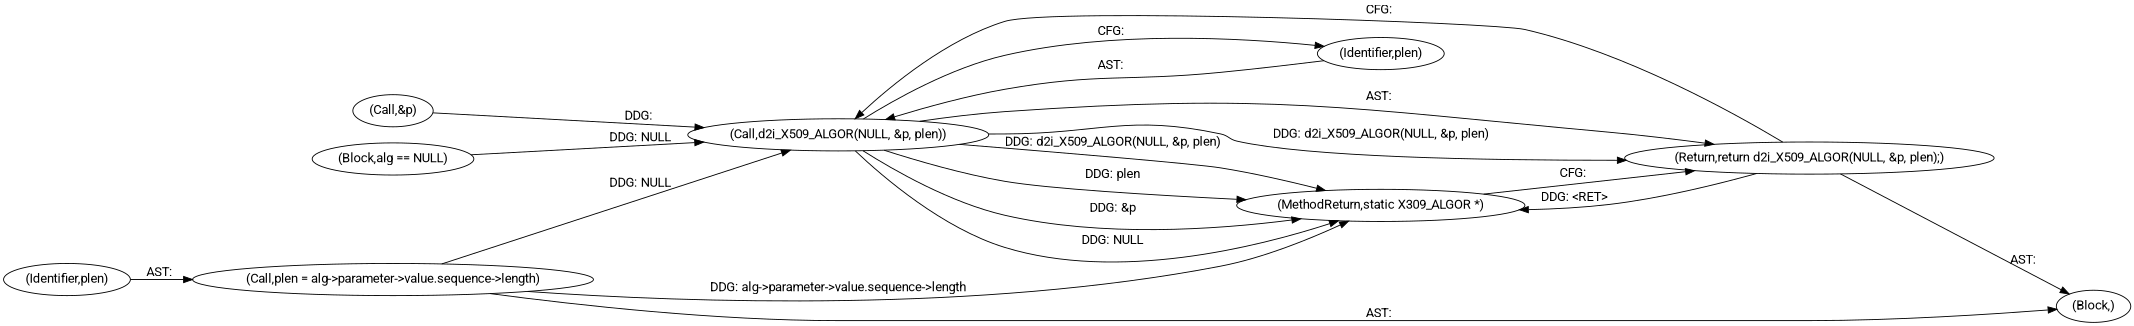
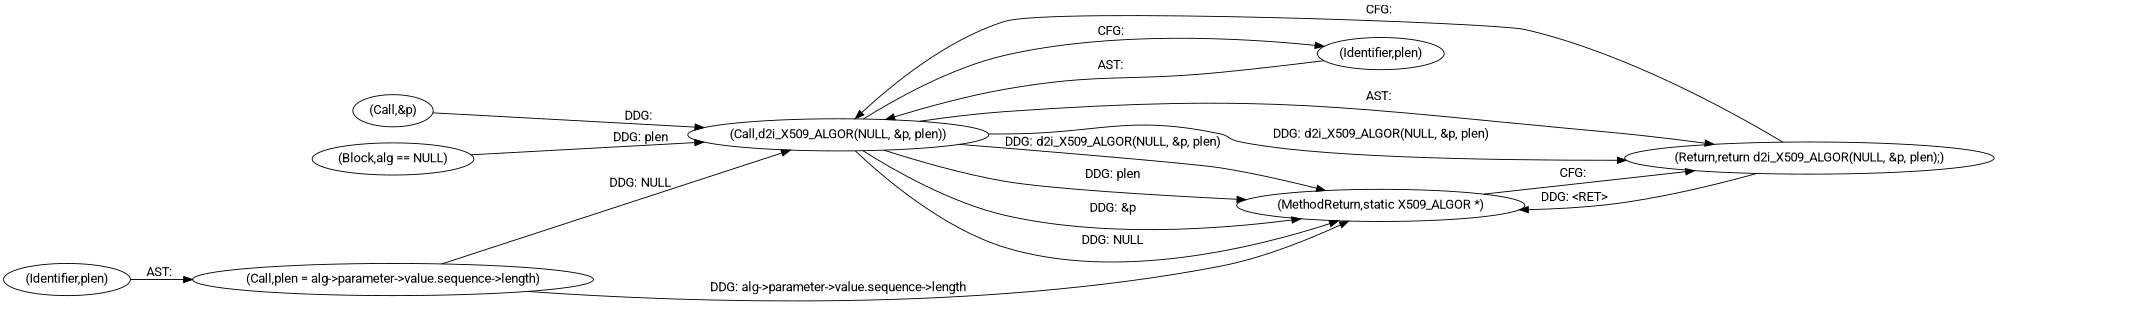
edge "(Block,alg == NULL)" -> "(Call,d2i_X509_ALGOR(NULL, &p, plen))": label "DDG: NULL" -> "DDG: plen"
node "(MethodReturn,static X309_ALGOR *)": label "(MethodReturn,static X309_ALGOR *)" -> "(MethodReturn,static X509_ALGOR *)"
node "(Block,)": removed
